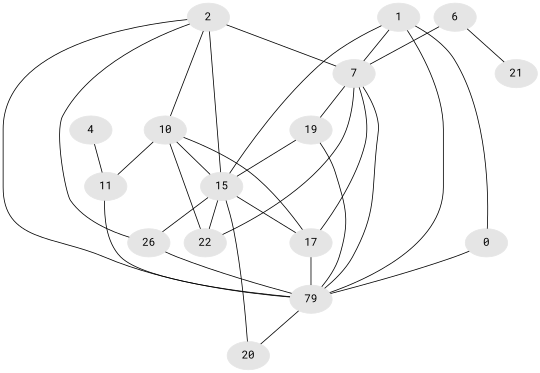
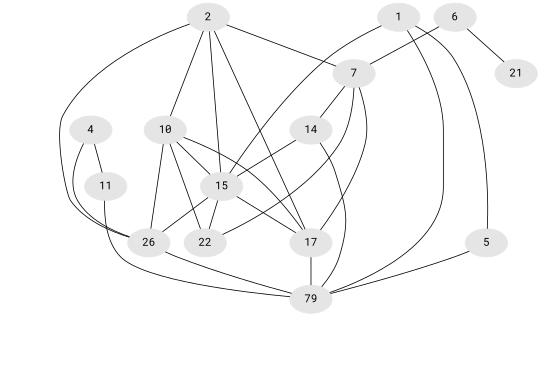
edge "1" -- "7": removed
node "19": label "19" -> "14"
edge "10" -- "11": now "10" -- "26"
edge "7" -- "79": removed
edge "4" -- "26": added
edge "2" -- "79": now "2" -- "17"
node "0": label "0" -> "5"
node "20": removed
